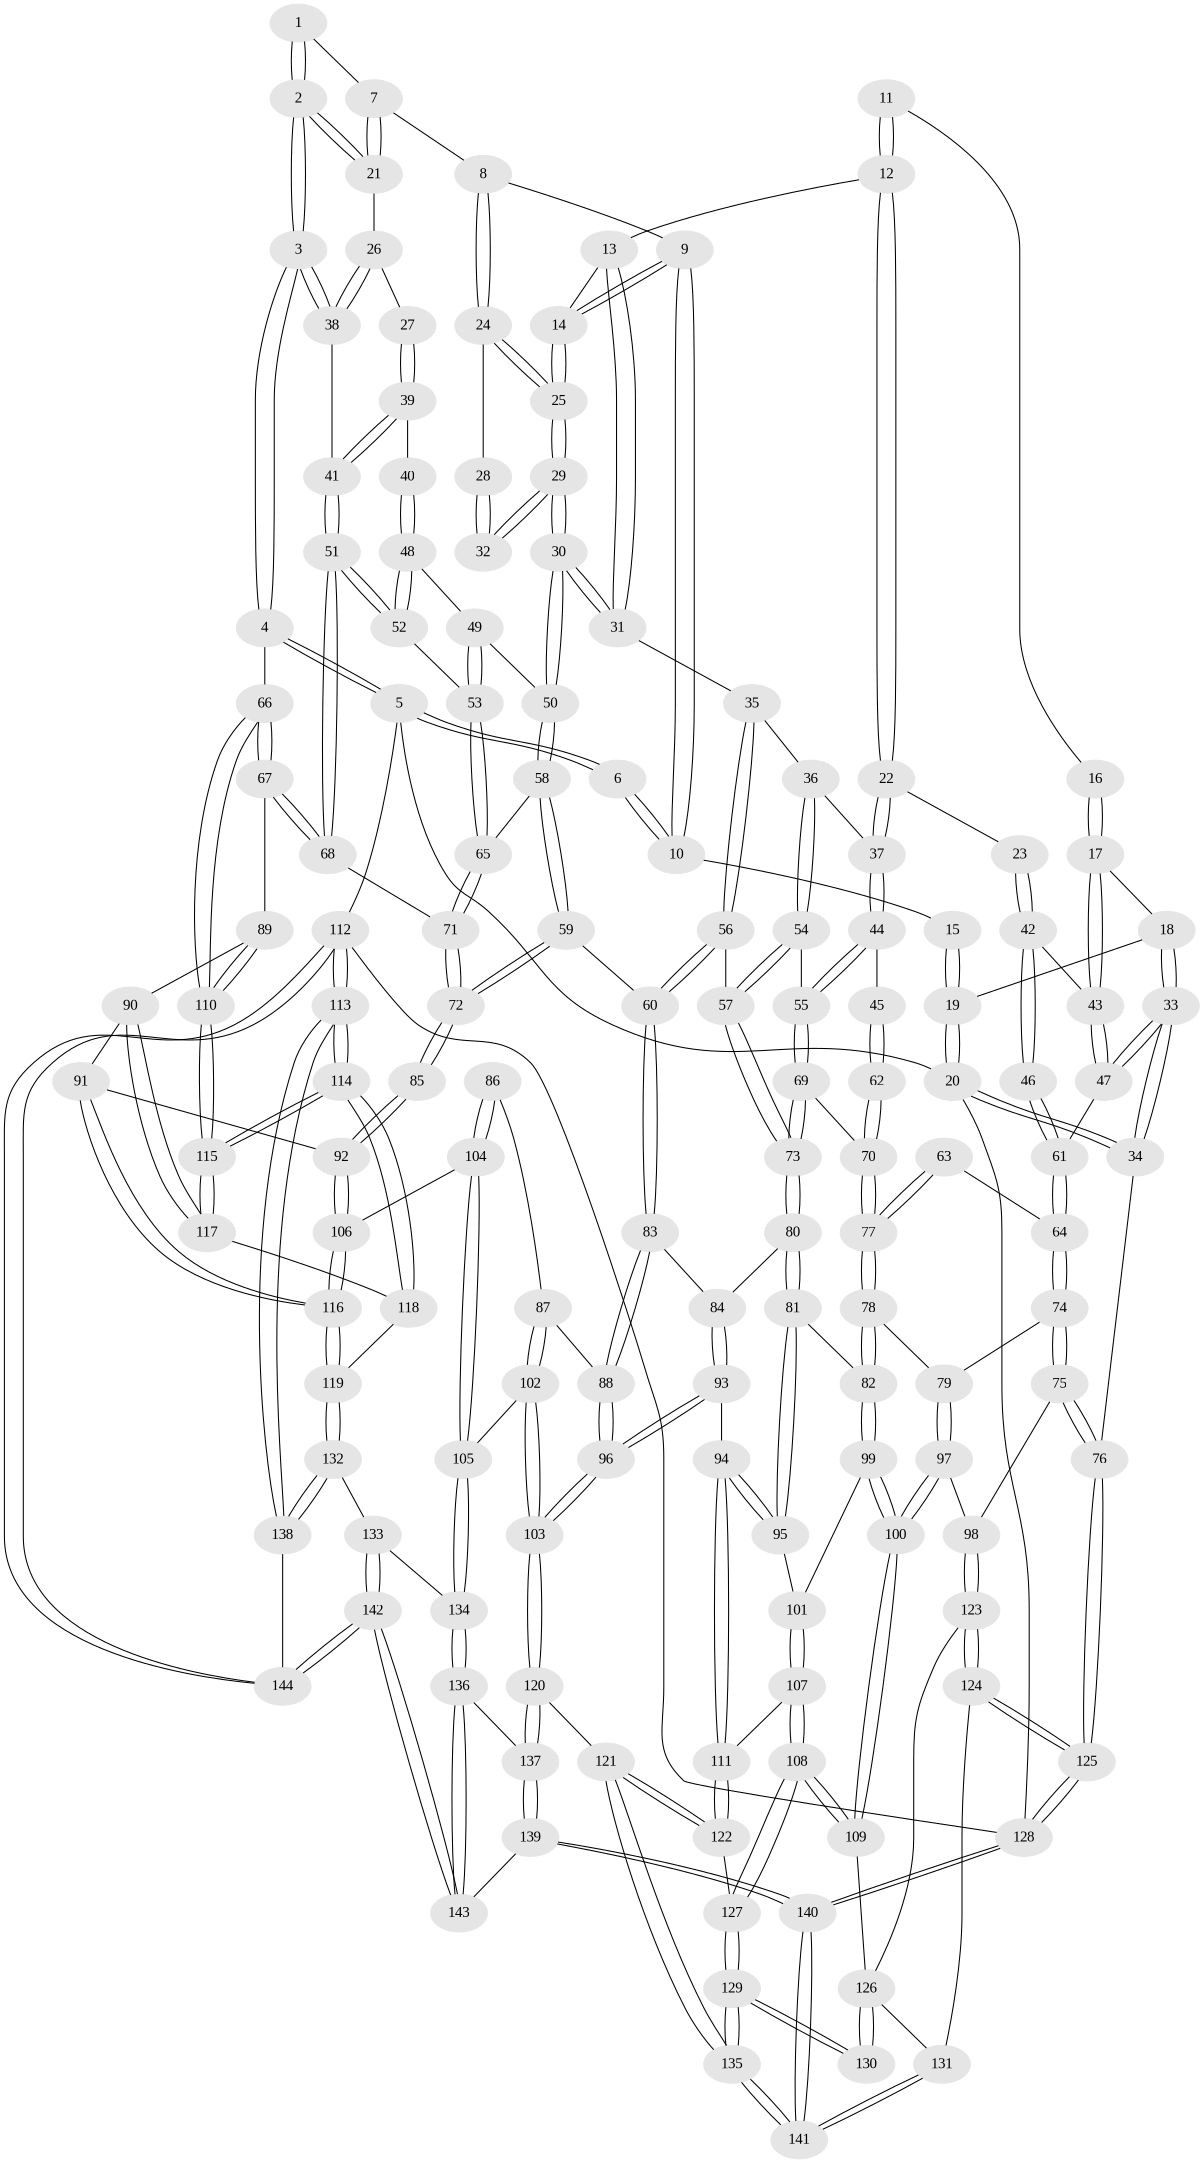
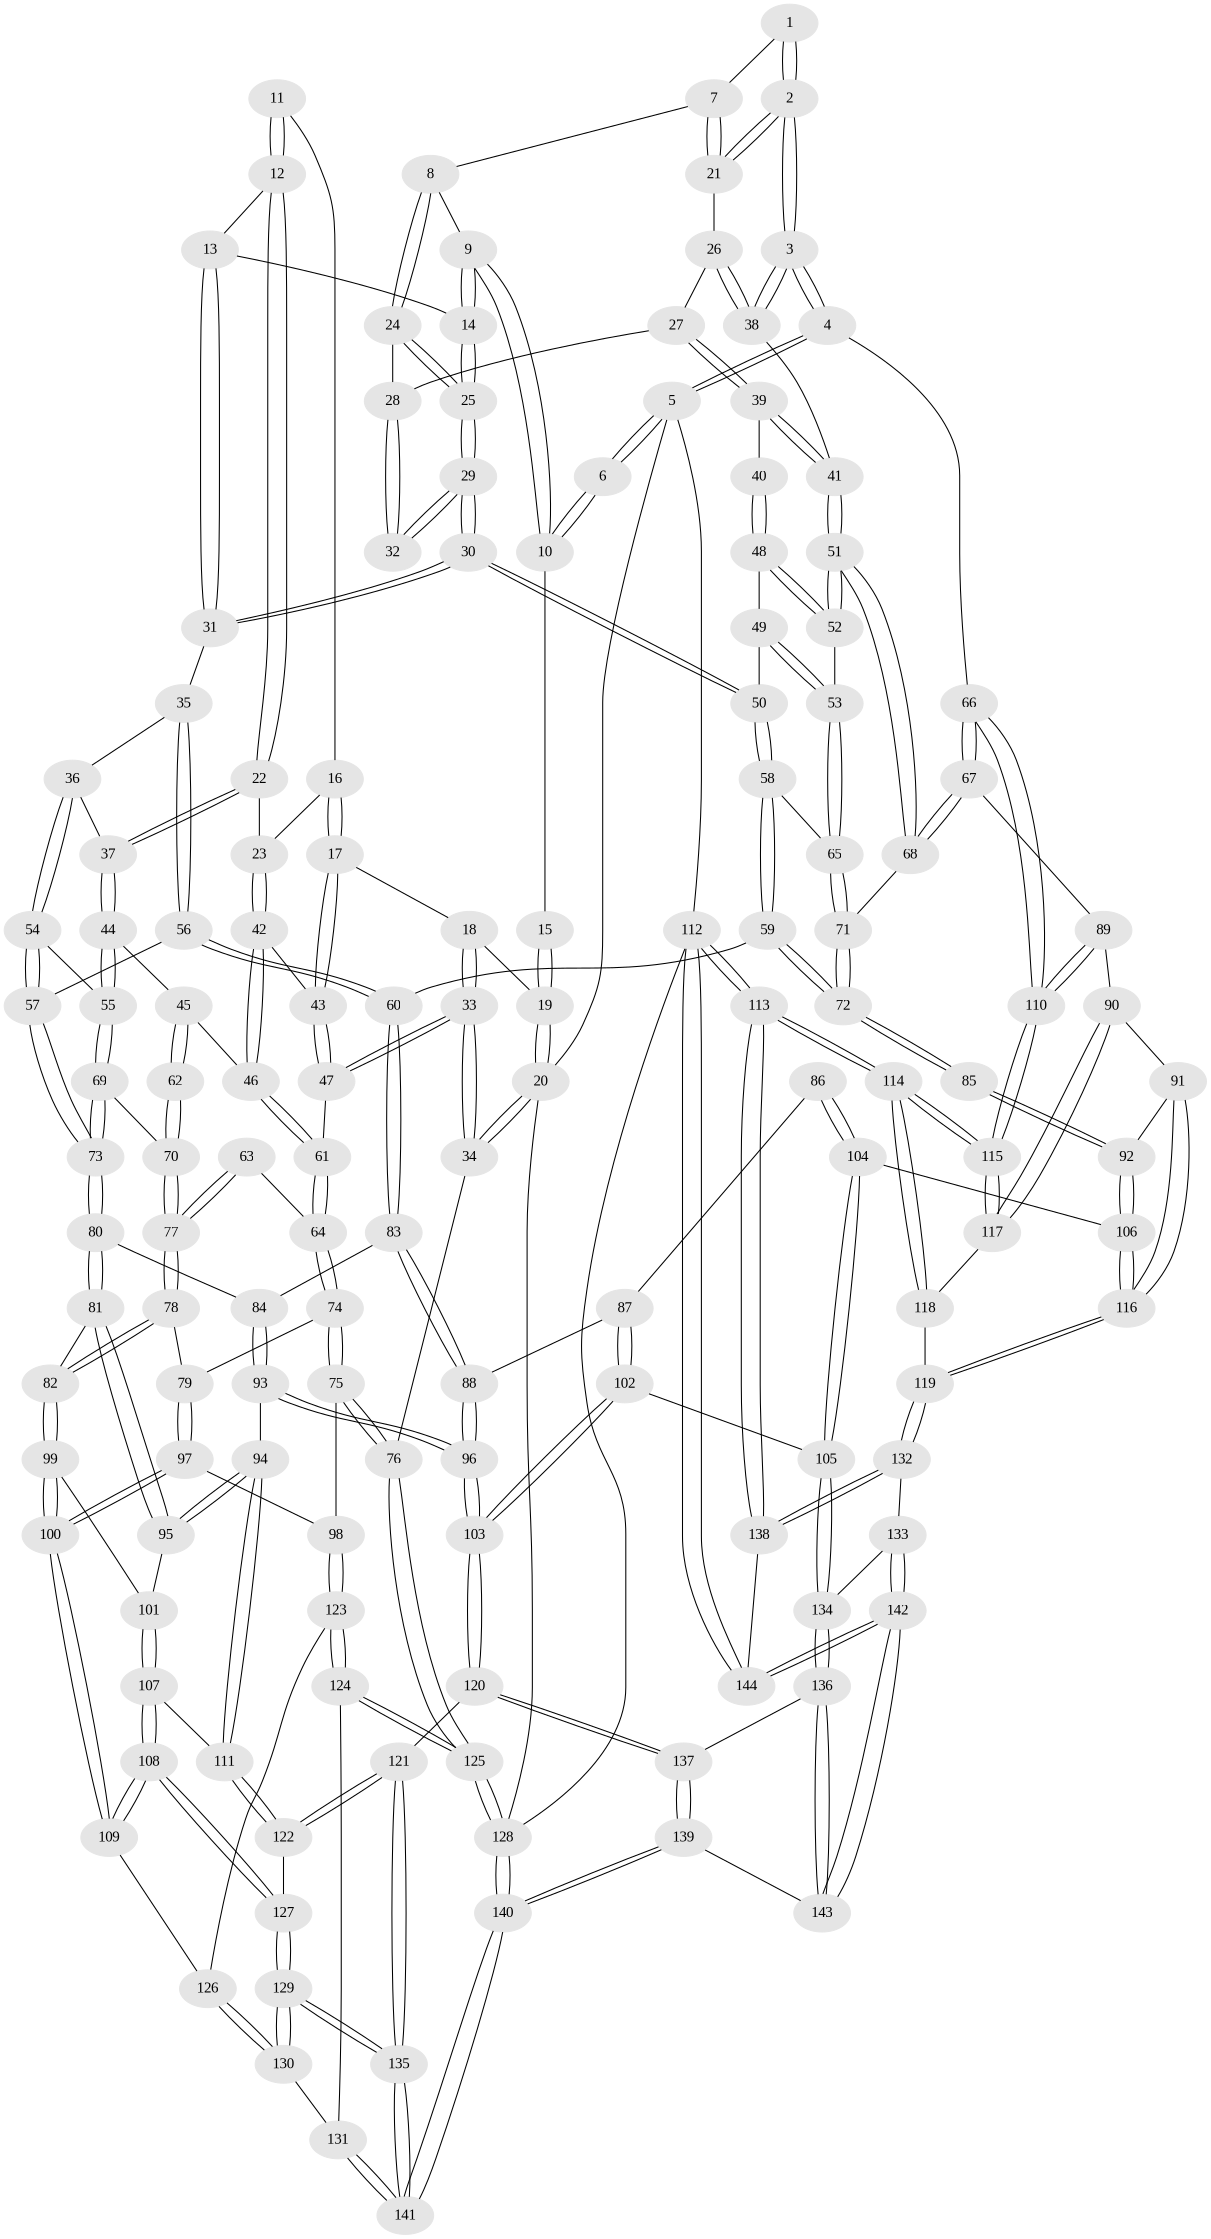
edge "27" -- "28": added
edge "16" -- "23": added
edge "45" -- "46": added
edge "126" -- "131": now "130" -- "131"
